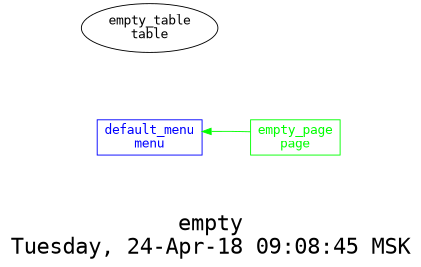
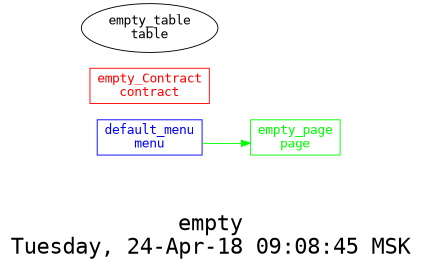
node "empty_Contract contract": added
edge "empty_page page" -> "default_menu menu": reversed
